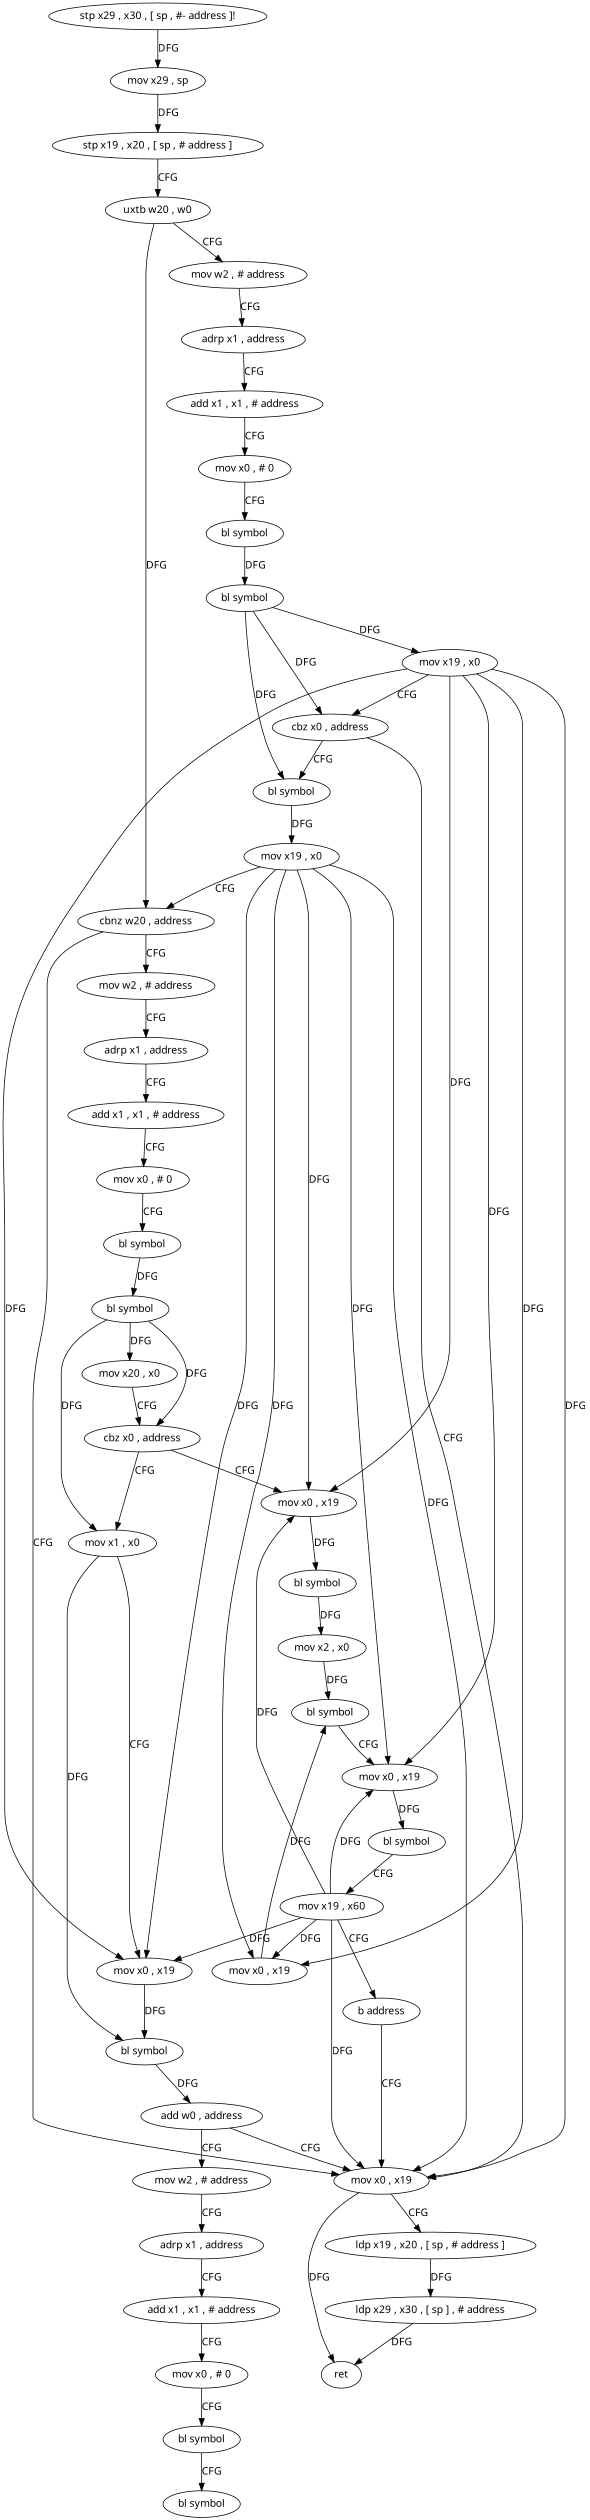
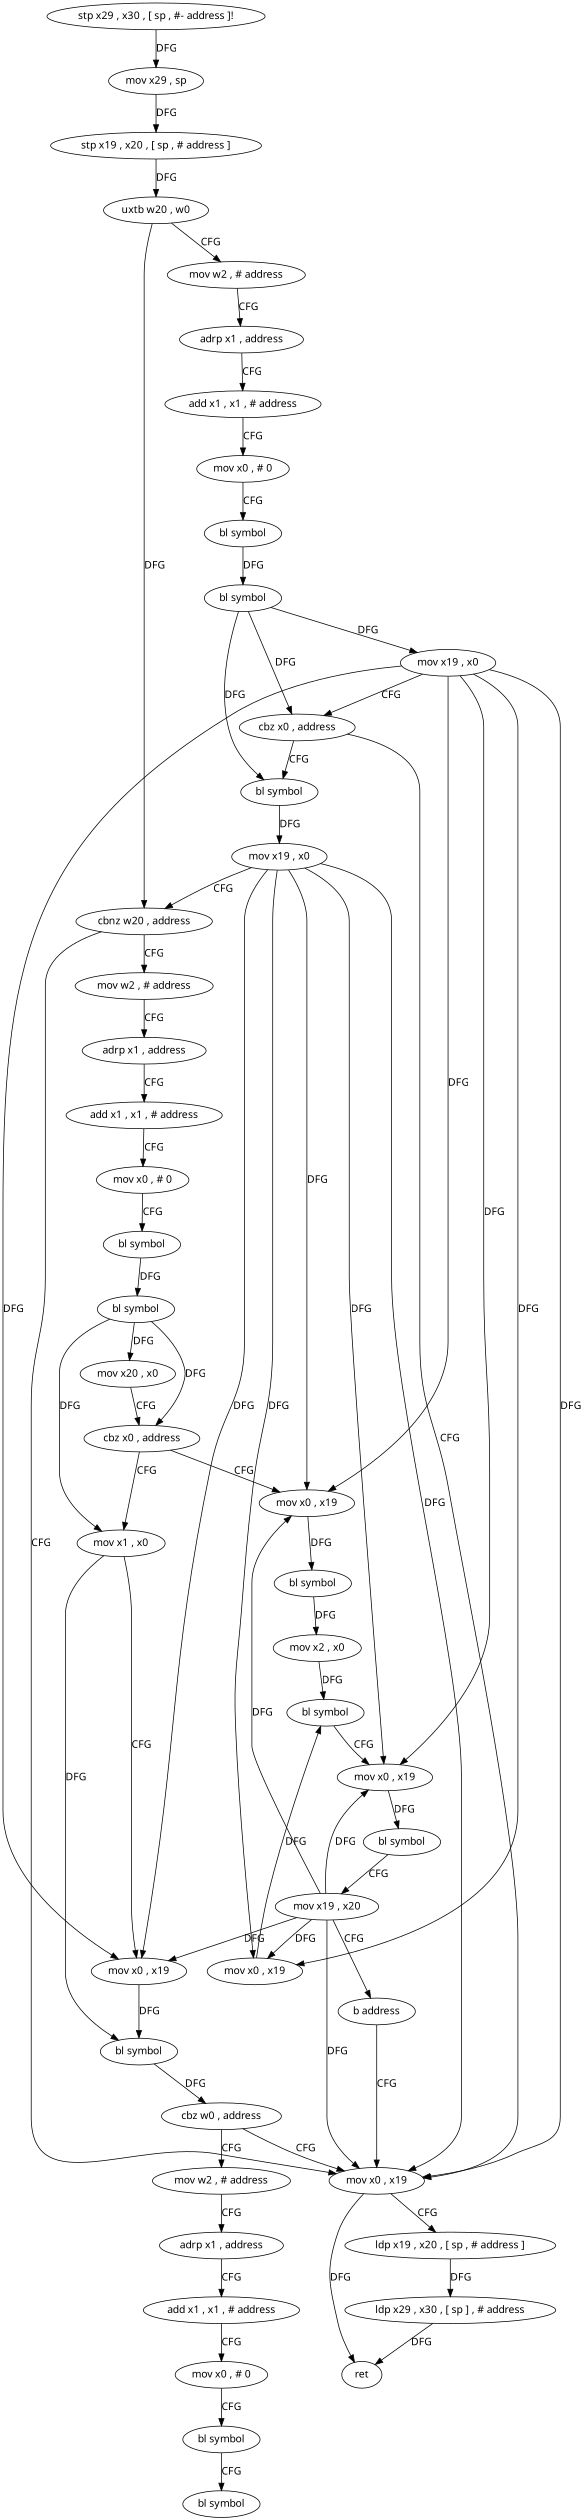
edge "stp x19 , x20 , [ sp , # address ]" -> "uxtb w20 , w0": label "CFG" -> "DFG"
node "mov x19 , x60": label "mov x19 , x60" -> "mov x19 , x20"
node "add w0 , address": label "add w0 , address" -> "cbz w0 , address"
